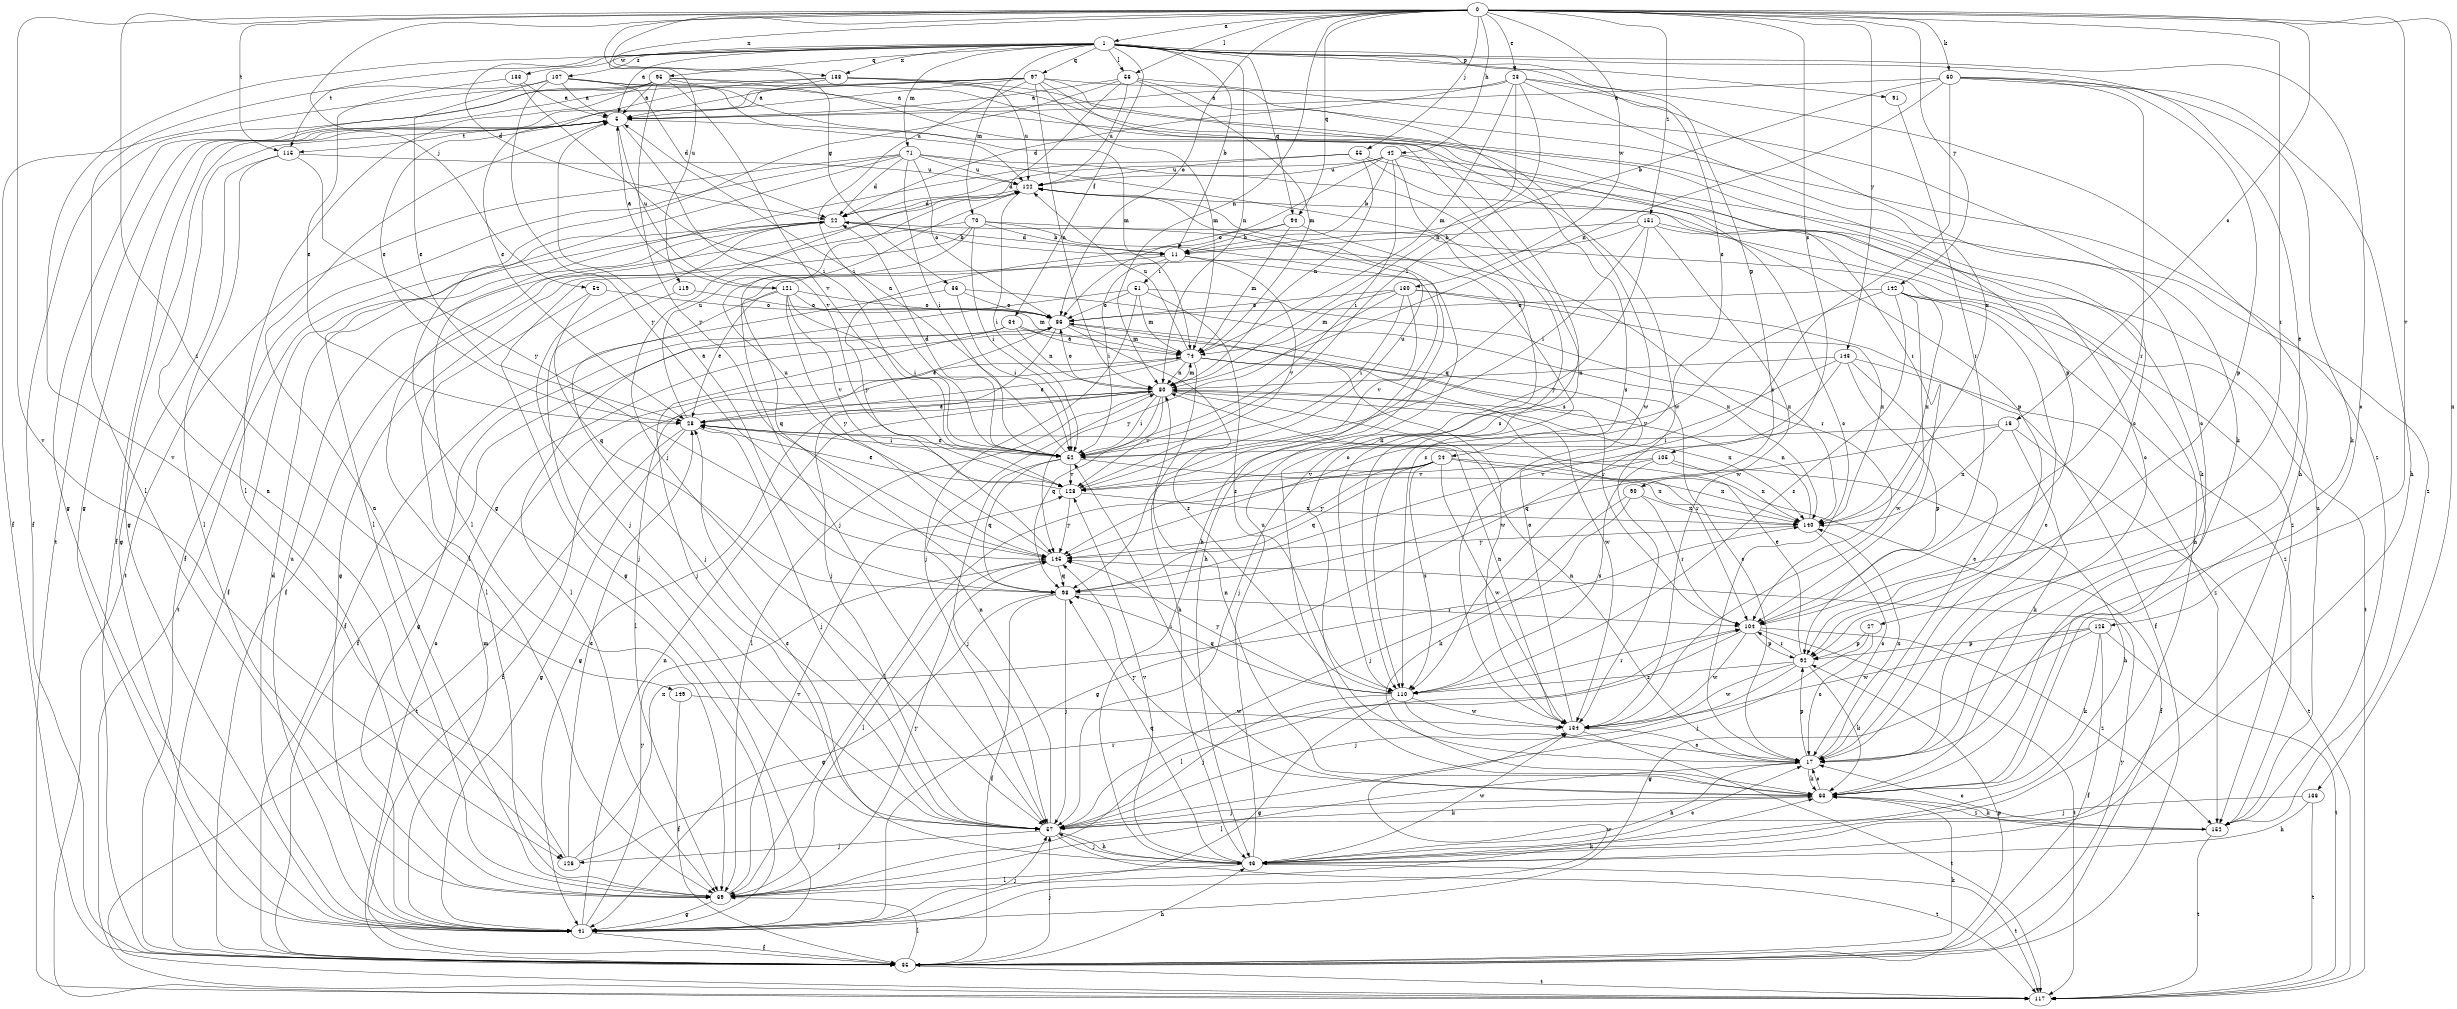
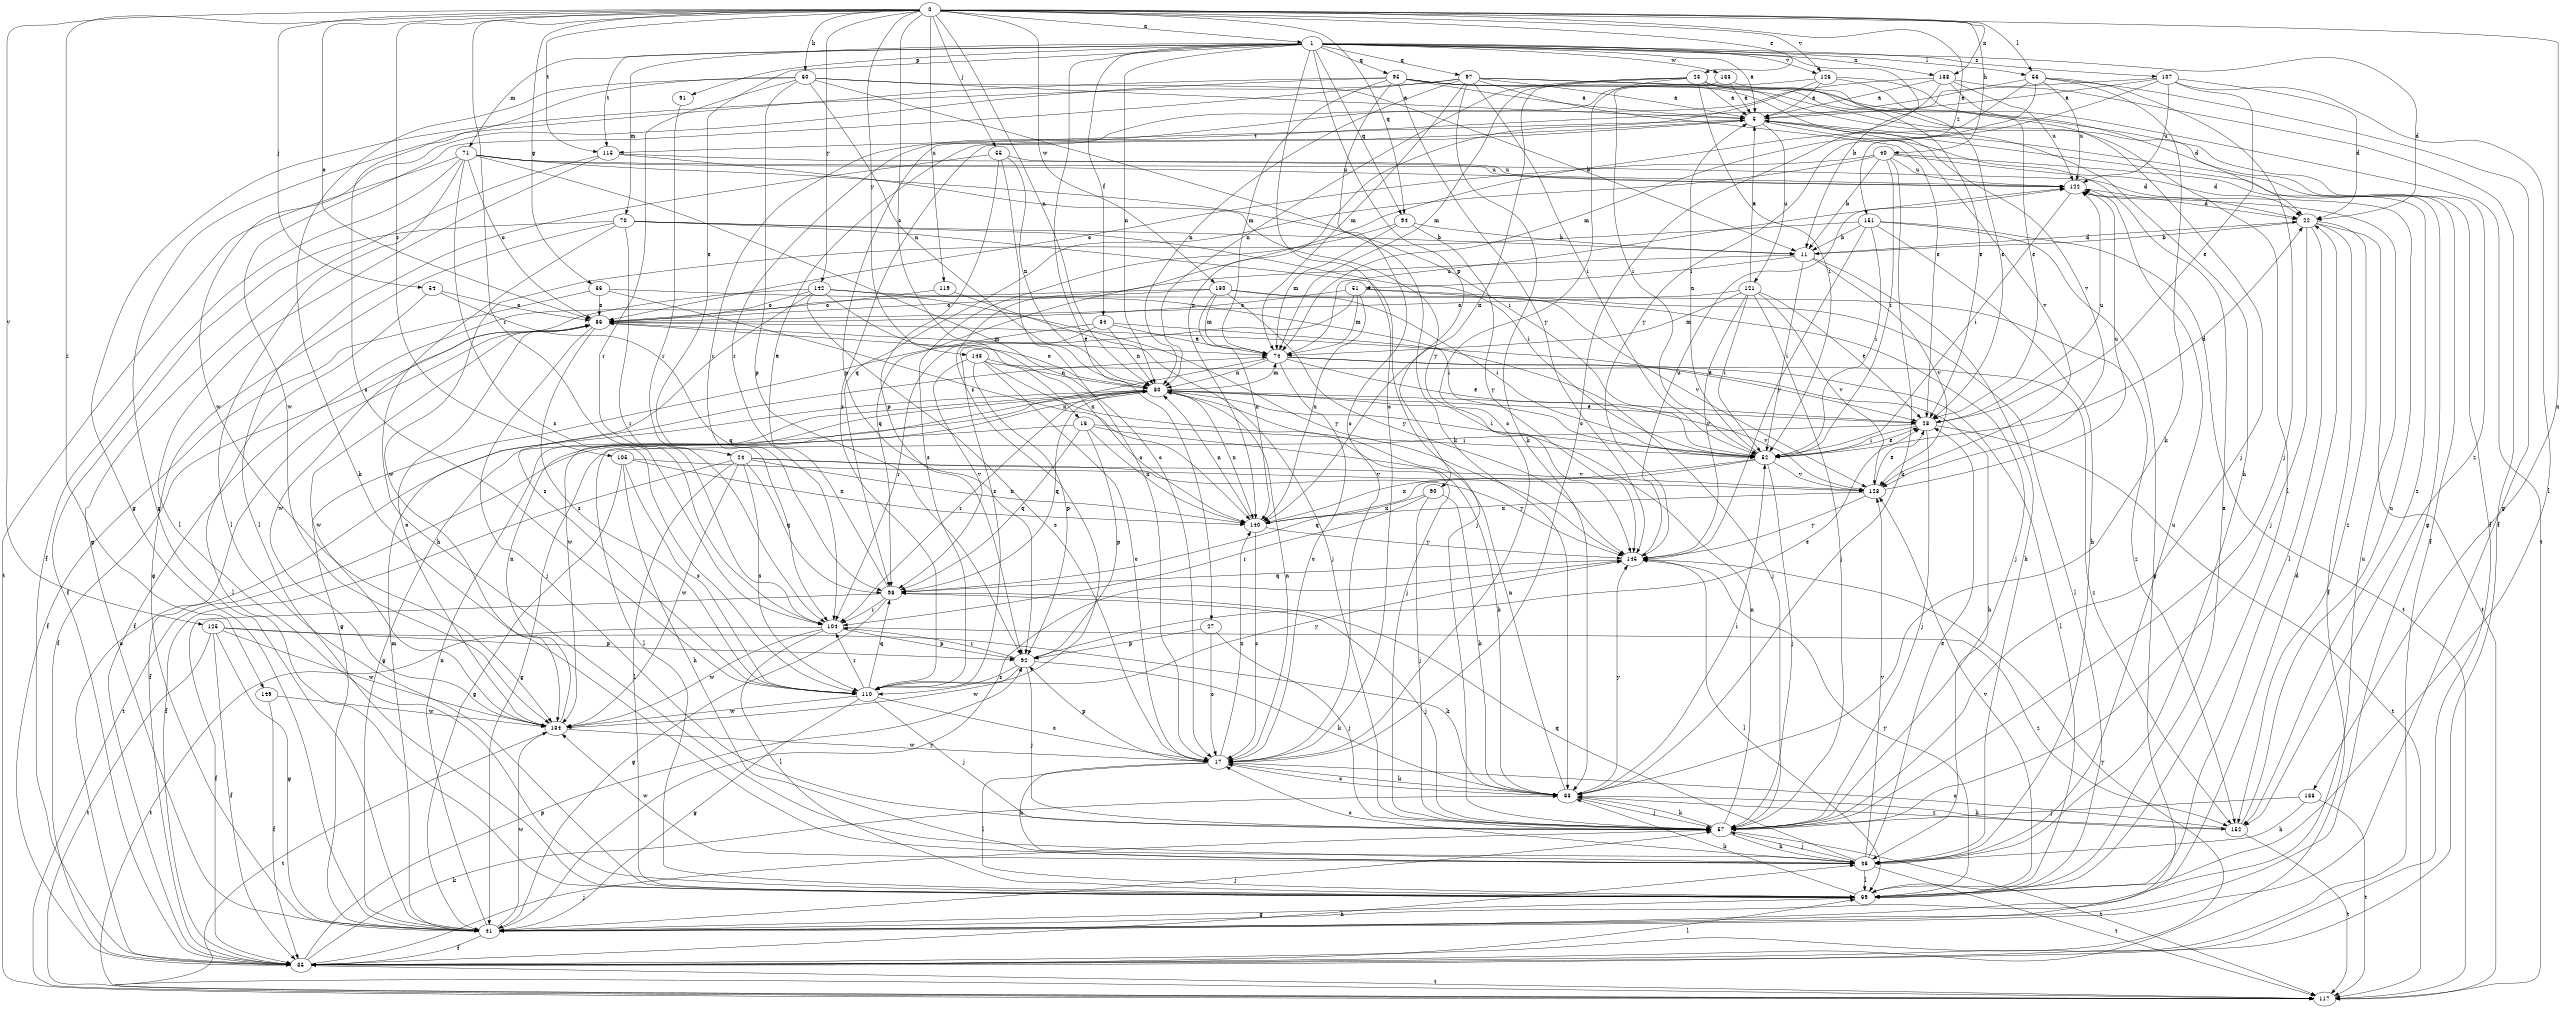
node "42": label "42" -> "40"
edge "16" -> "92": added, label "p"
edge "134" -> "17": label "c" -> "w"
edge "57" -> "126": reversed
